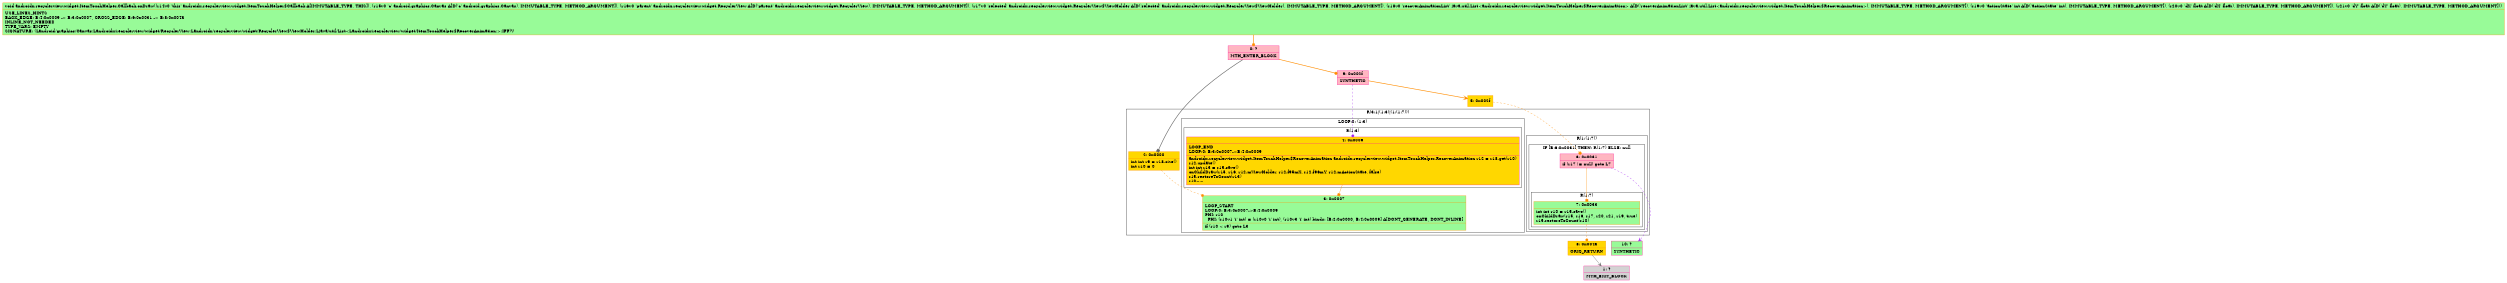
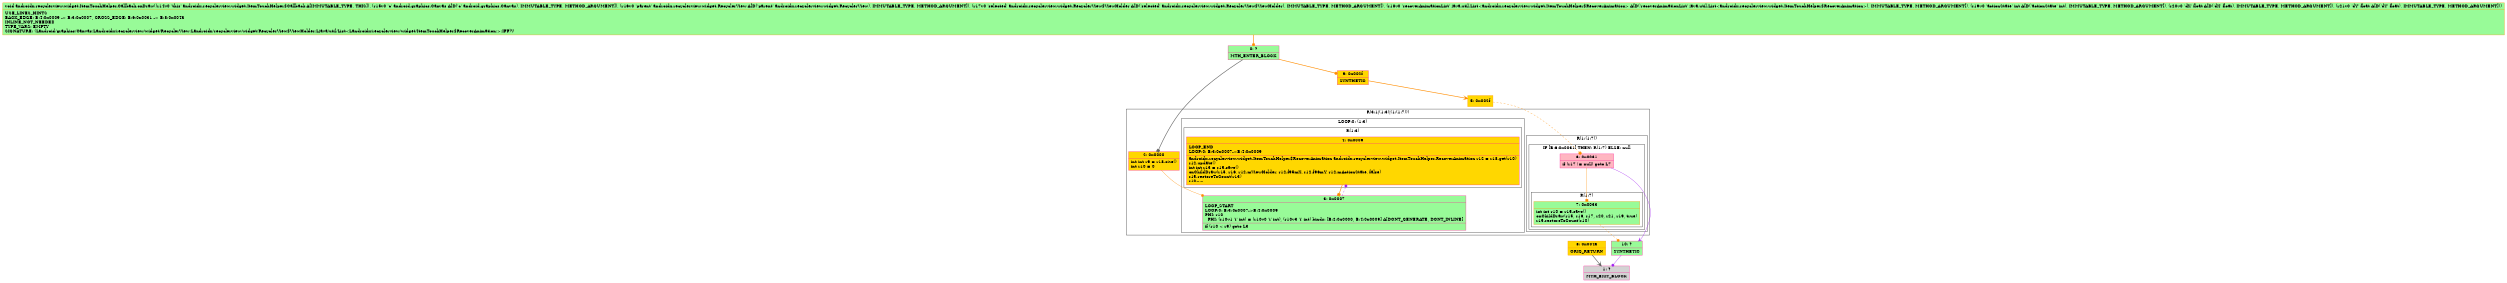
node "0: ?": fillcolor lightpink -> palegreen
node "9: 0x002f": fillcolor lightpink -> gold
edge "9: 0x002f" -> "4: 0x0009": now "3: 0x0007" -> "4: 0x0009"
node "2: 0x0000": color darkorange -> deeppink
edge "2: 0x0000" -> "3: 0x0007": style dashed -> solid
edge "4: 0x0009" -> "3: 0x0007": style solid -> bold
edge "6: 0x0031" -> "10: ?": style dashed -> solid
node "3: 0x0007": color darkorange -> deeppink
edge "7: 0x0033" -> "8: 0x004a": now "7: 0x0033" -> "10: ?"
edge "8: 0x004a" -> "1: ?": style solid -> bold
edge "10: ?" -> "1: ?": added
